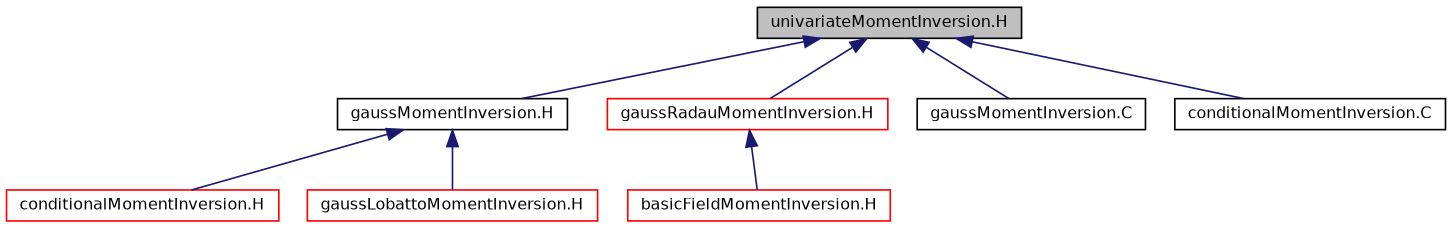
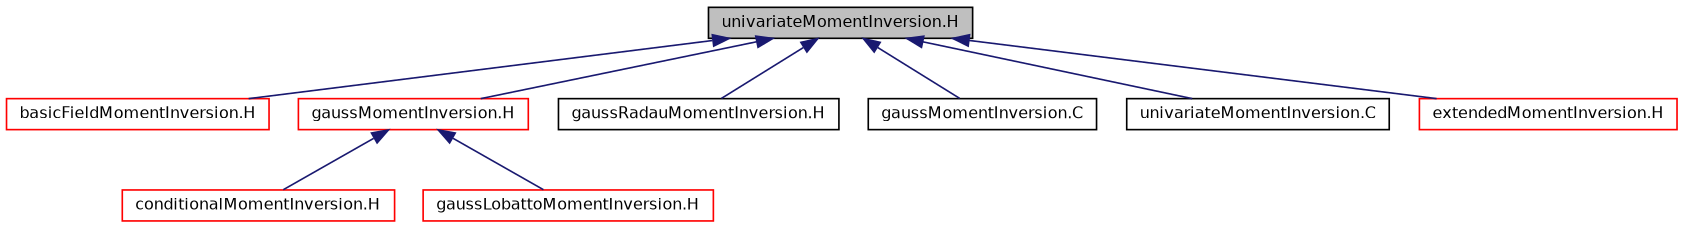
node "gaussMomentInversion.H": color black -> red
node "gaussRadauMomentInversion.H": color red -> black
node "conditionalMomentInversion.C": label "conditionalMomentInversion.C" -> "univariateMomentInversion.C"
node "extendedMomentInversion.H": added
edge "basicFieldMomentInversion.H" -> "gaussRadauMomentInversion.H": now "basicFieldMomentInversion.H" -> "univariateMomentInversion.H"
